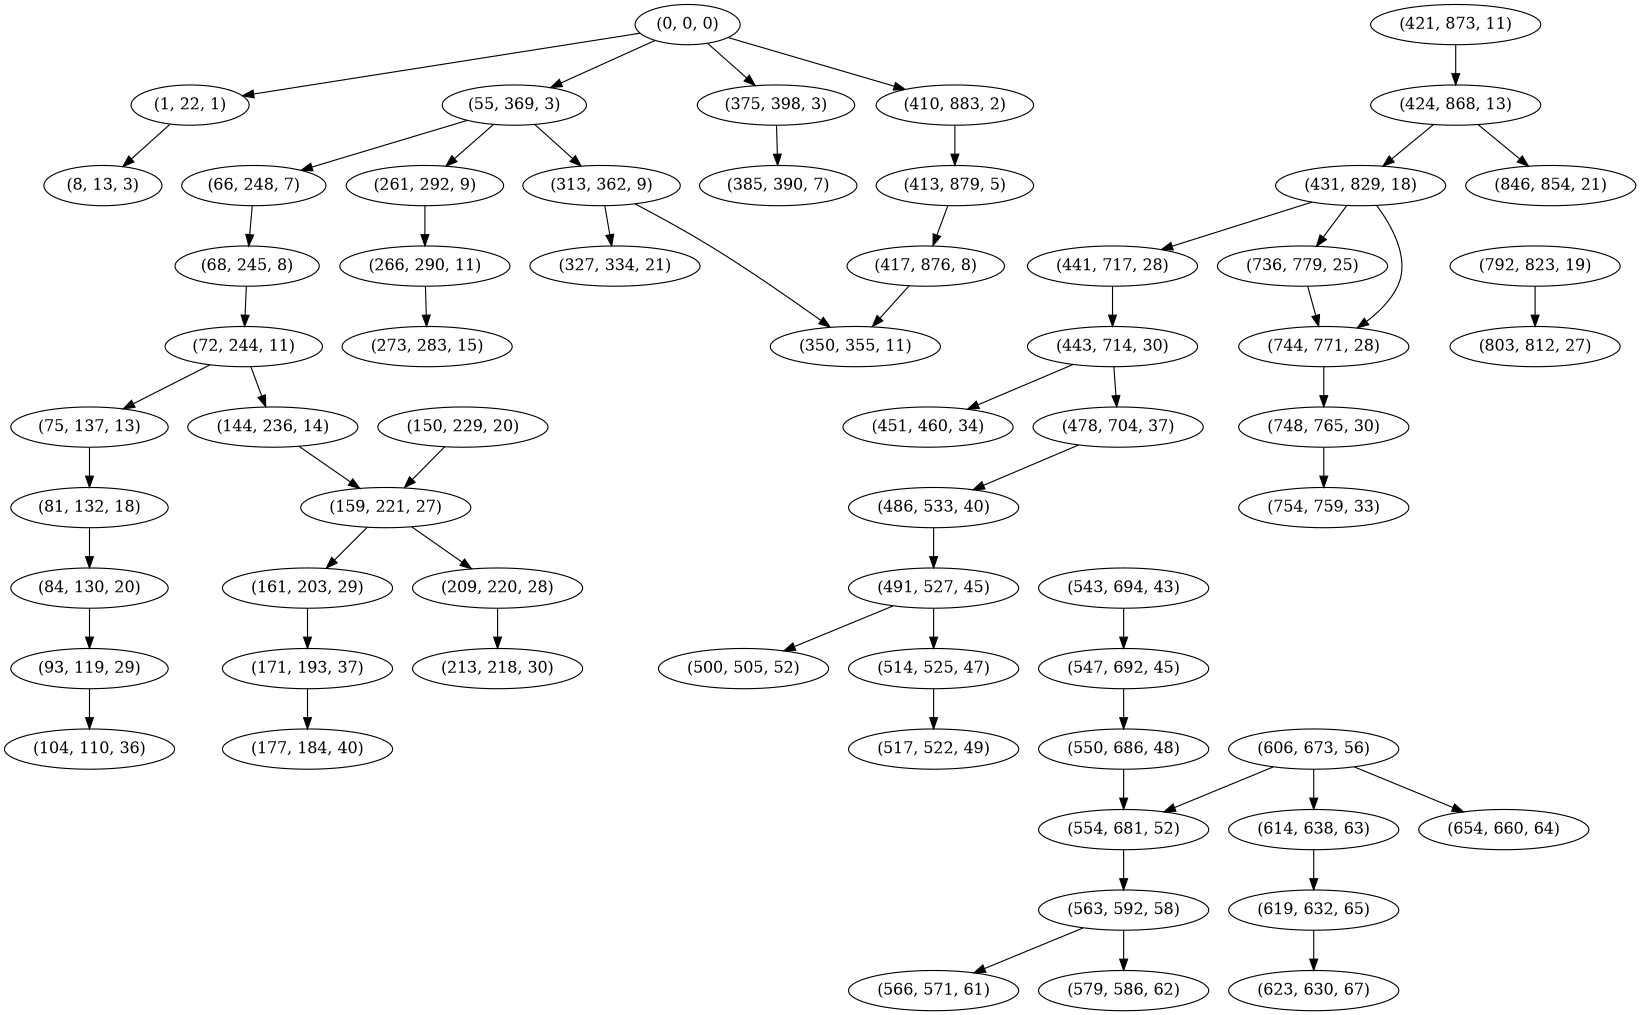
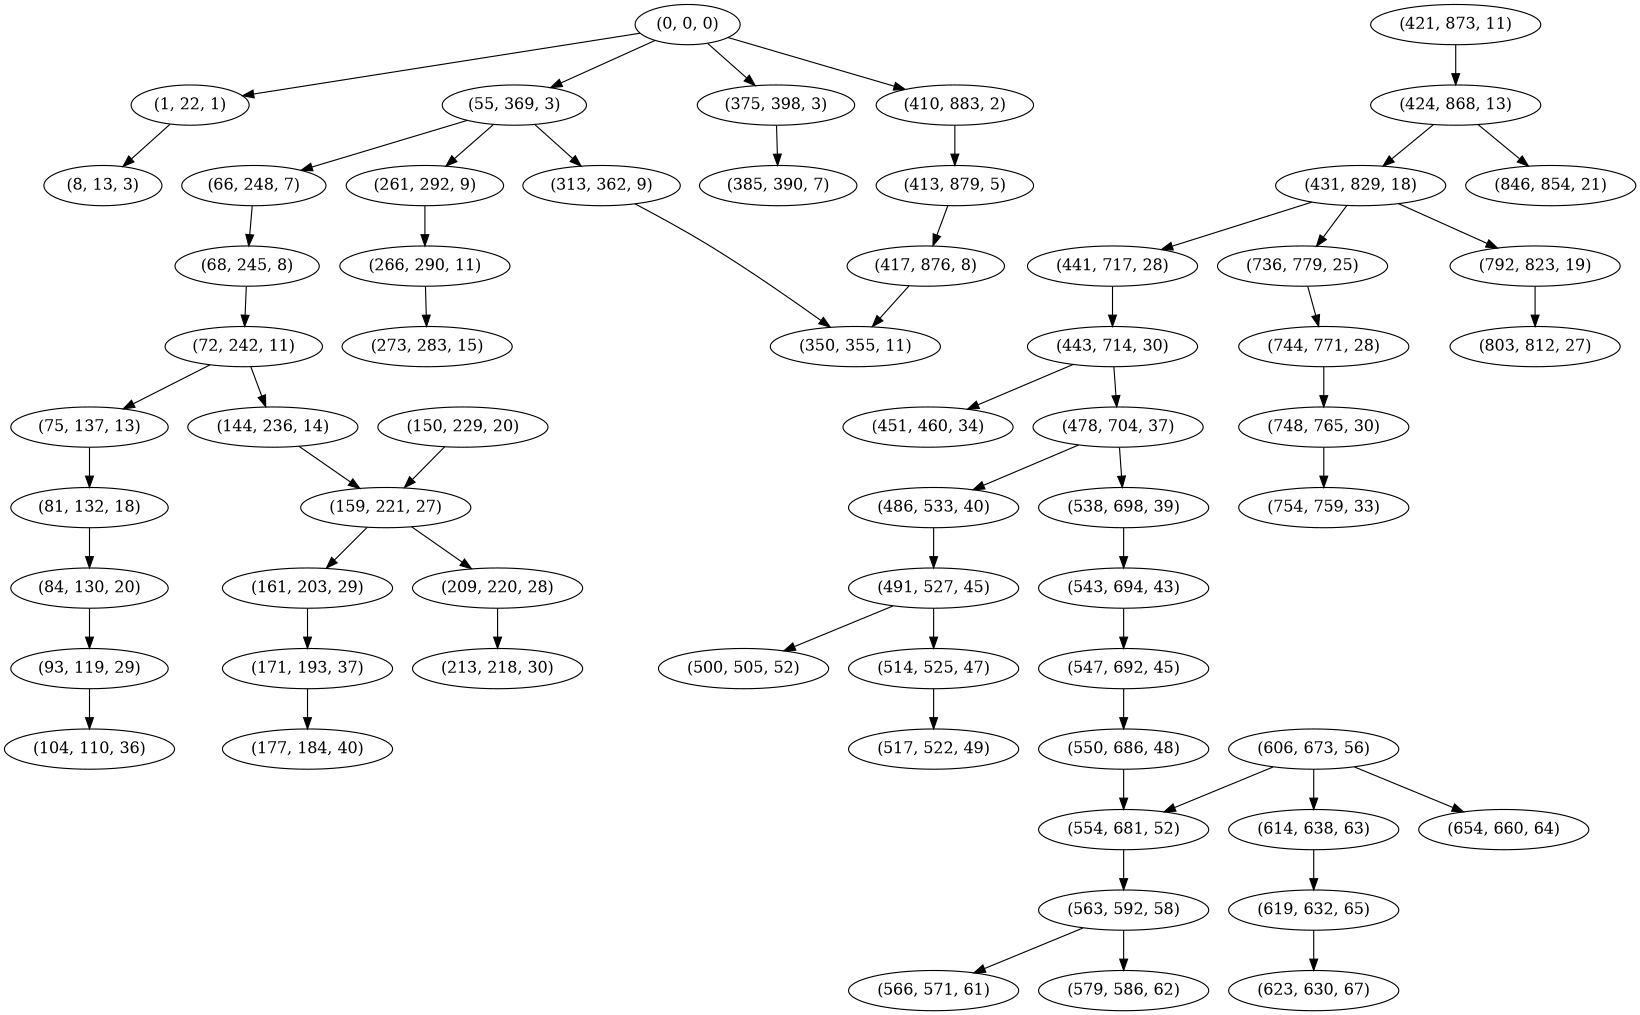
node "(327, 334, 21)": removed
edge "(431, 829, 18)" -> "(744, 771, 28)": now "(431, 829, 18)" -> "(792, 823, 19)"
node "(72, 244, 11)": label "(72, 244, 11)" -> "(72, 242, 11)"
node "(538, 698, 39)": added
